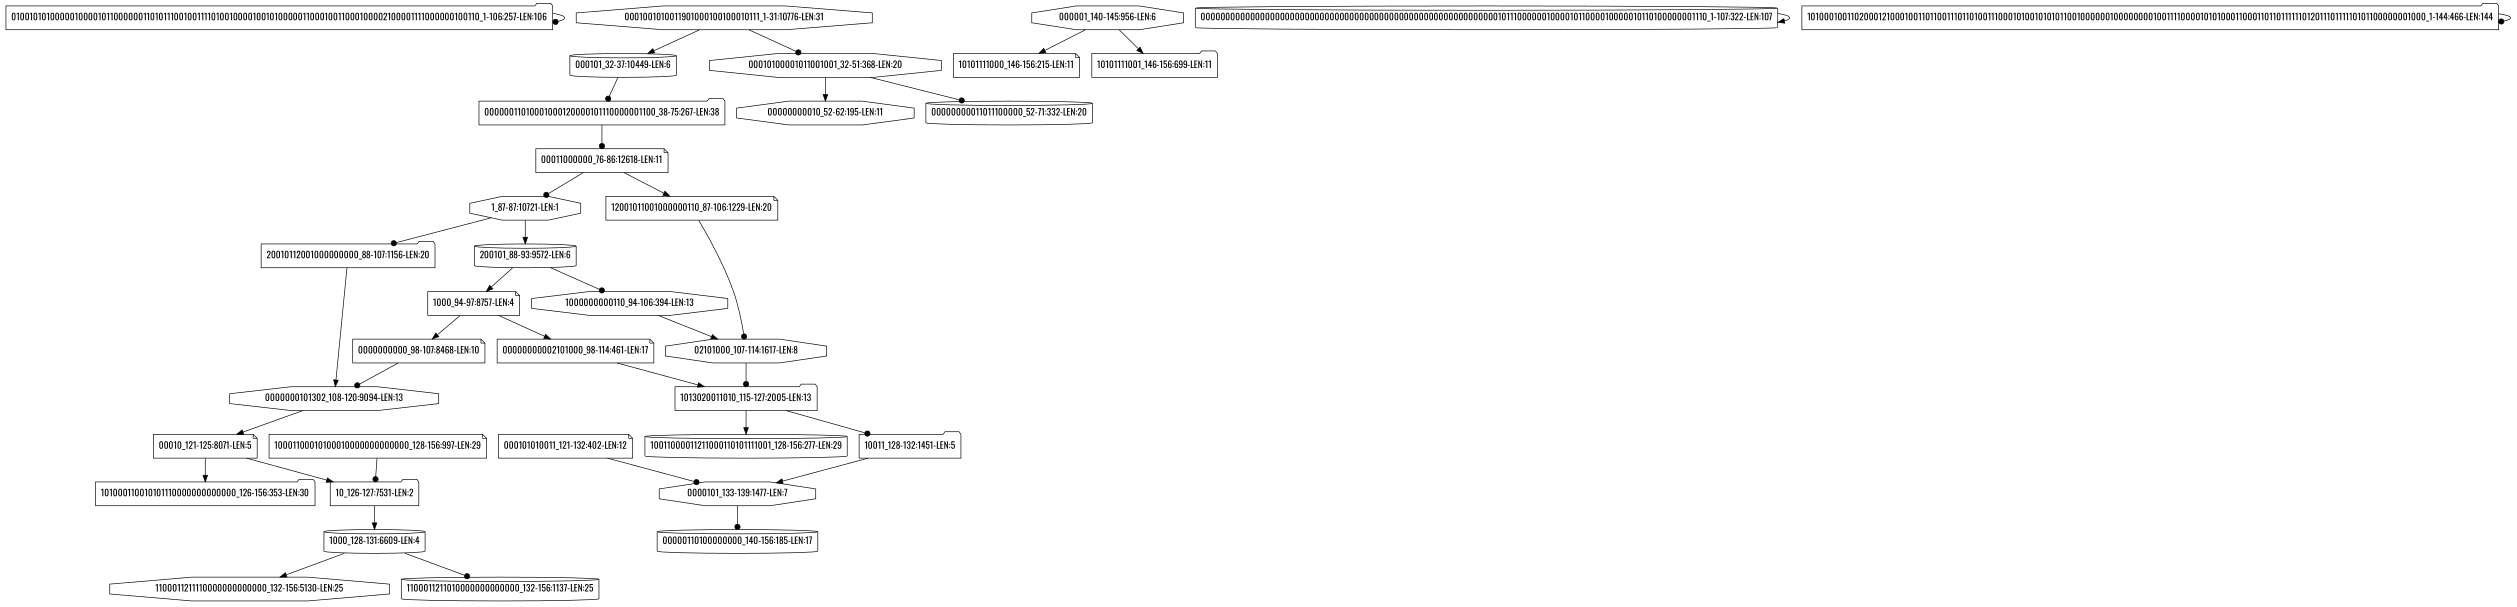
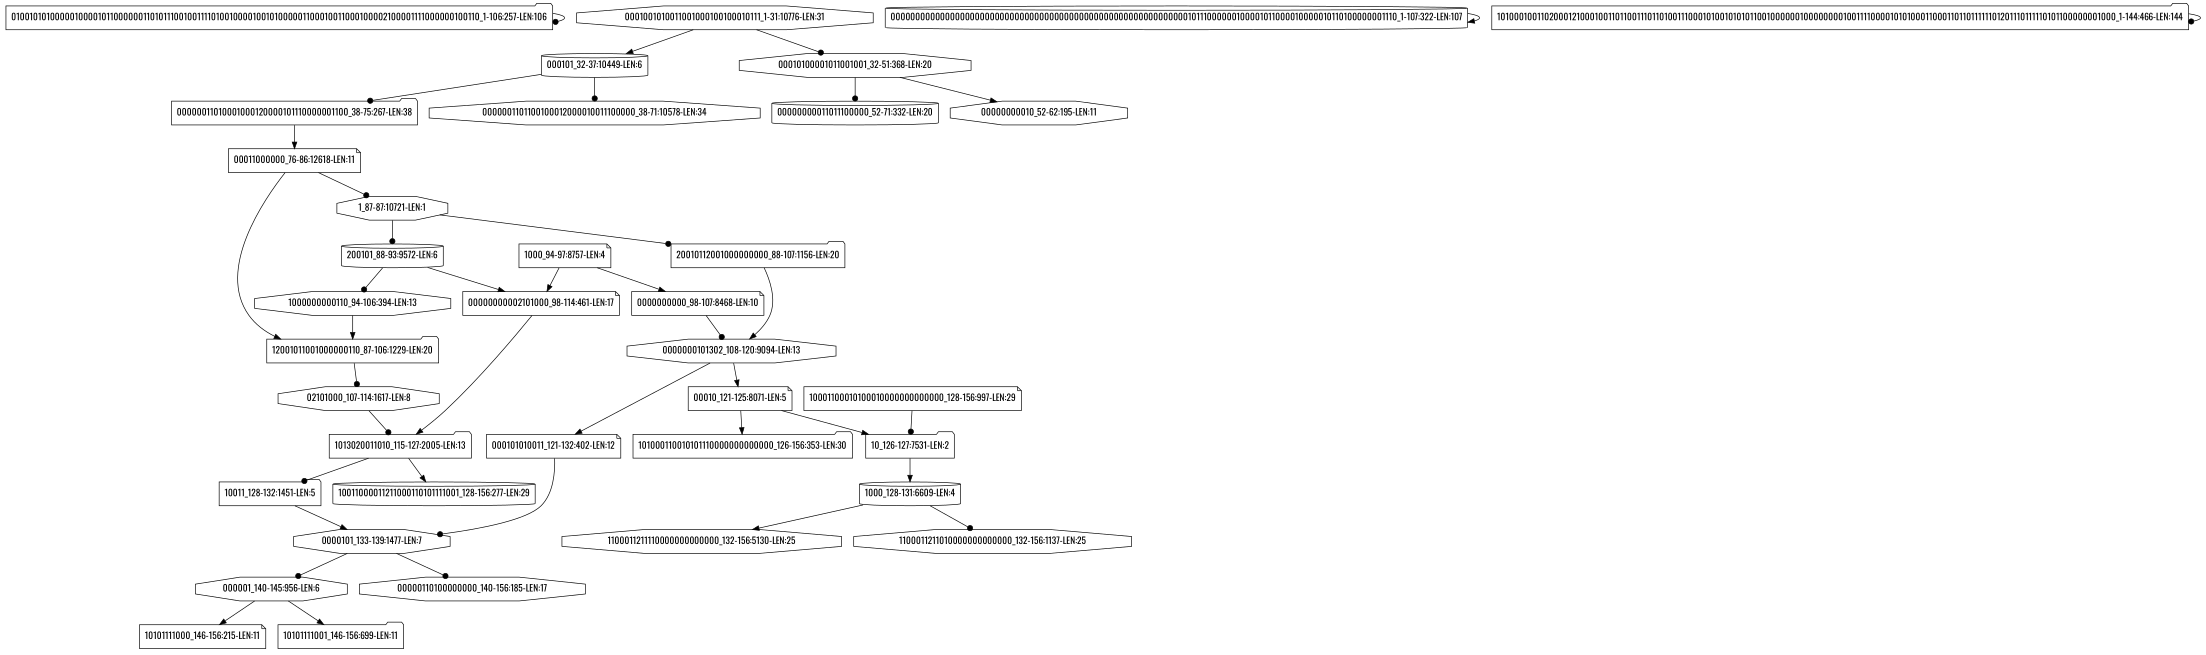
node "0001001010011901000100100010111_1-31:10776-LEN:31": label "0001001010011901000100100010111_1-31:10776-LEN:31" -> "0001001010011001000100100010111_1-31:10776-LEN:31"
node "0000001101100100012000010011100000_38-71:10578-LEN:34": added
edge "00000011010001000120000101110000001100_38-75:267-LEN:38" -> "00011000000_76-86:12618-LEN:11": arrowhead dot -> normal
node "12001011001000000110_87-106:1229-LEN:20": shape note -> folder
edge "1_87-87:10721-LEN:1" -> "200101_88-93:9572-LEN:6": arrowhead normal -> dot
edge "200101_88-93:9572-LEN:6" -> "1000_94-97:8757-LEN:4": now "200101_88-93:9572-LEN:6" -> "00000000002101000_98-114:461-LEN:17"
edge "1000000000110_94-106:394-LEN:13" -> "02101000_107-114:1617-LEN:8": now "1000000000110_94-106:394-LEN:13" -> "12001011001000000110_87-106:1229-LEN:20"
edge "0000000101302_108-120:9094-LEN:13" -> "000101010011_121-132:402-LEN:12": added
node "00000110100000000_140-156:185-LEN:17": shape cylinder -> octagon
edge "0000101_133-139:1477-LEN:7" -> "000001_140-145:956-LEN:6": added
node "1100011211010000000000000_132-156:1137-LEN:25": shape cylinder -> octagon
